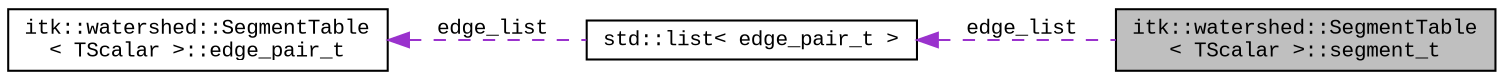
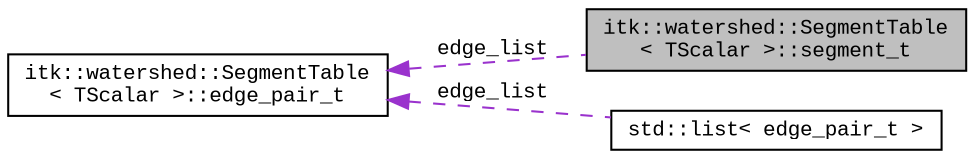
edge "itk::watershed::SegmentTable < TScalar >::segment_t" -> "std::list< edge_pair_t >": now "itk::watershed::SegmentTable < TScalar >::segment_t" -> "itk::watershed::SegmentTable < TScalar >::edge_pair_t"
